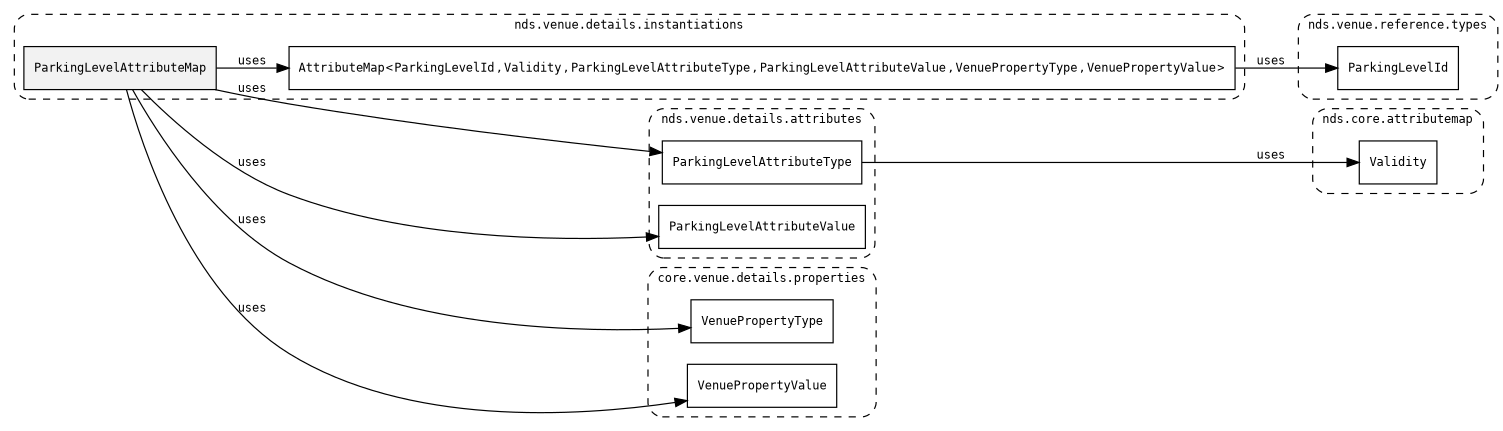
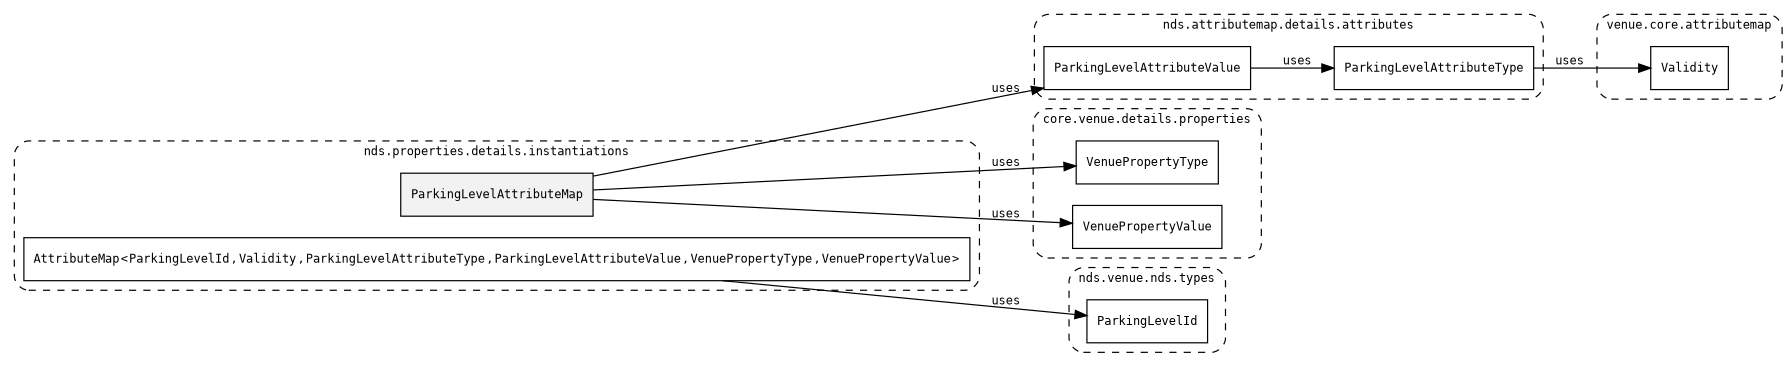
cluster "nds.venue.details.instantiations": label "nds.venue.details.instantiations" -> "nds.properties.details.instantiations"
cluster "nds.venue.reference.types": label "nds.venue.reference.types" -> "nds.venue.nds.types"
edge "ParkingLevelAttributeMap" -> "AttributeMap": removed, label "uses"
cluster "nds.venue.details.attributes": label "nds.venue.details.attributes" -> "nds.attributemap.details.attributes"
cluster "nds.core.attributemap": label "nds.core.attributemap" -> "venue.core.attributemap"
edge "ParkingLevelAttributeMap" -> "ParkingLevelAttributeType": now "ParkingLevelAttributeValue" -> "ParkingLevelAttributeType"
